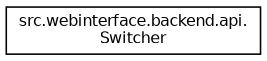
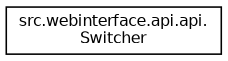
node "src.webinterface.backend.api. Switcher": label "src.webinterface.backend.api. Switcher" -> "src.webinterface.api.api. Switcher"
